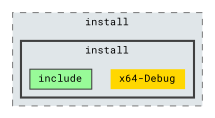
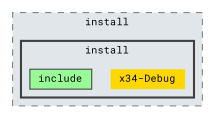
node "x64-Debug": label "x64-Debug" -> "x34-Debug"
